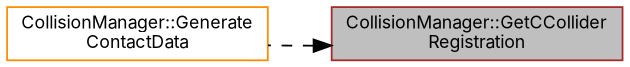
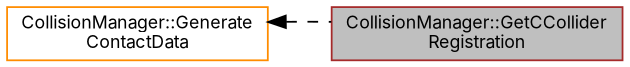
edge "CollisionManager::Generate ContactData" -> "CollisionManager::GetCCollider Registration": reversed
